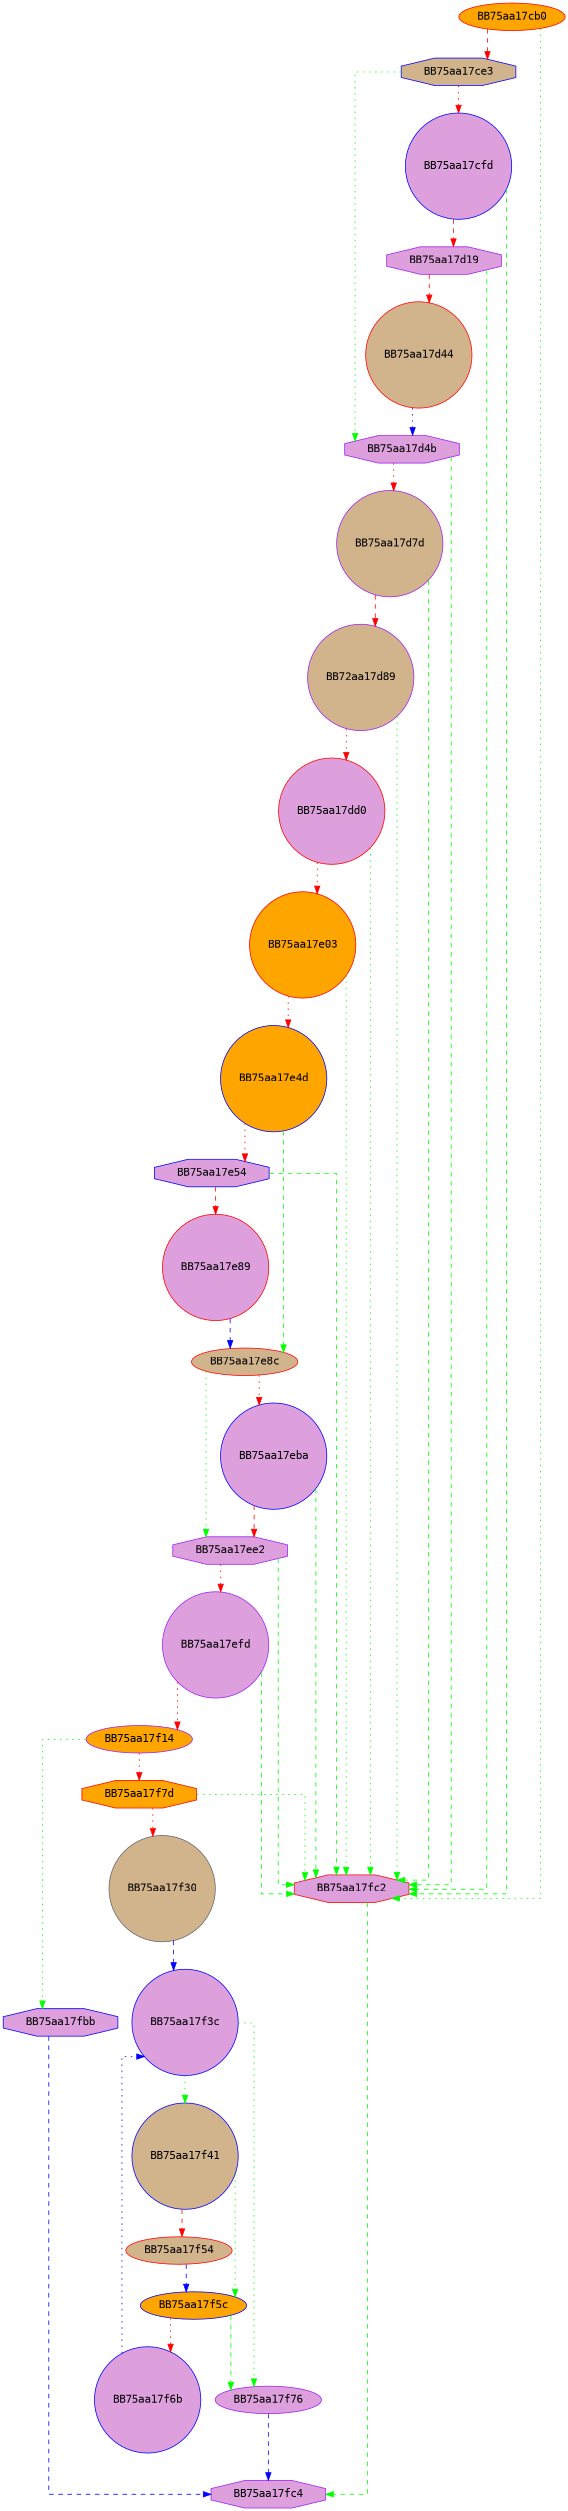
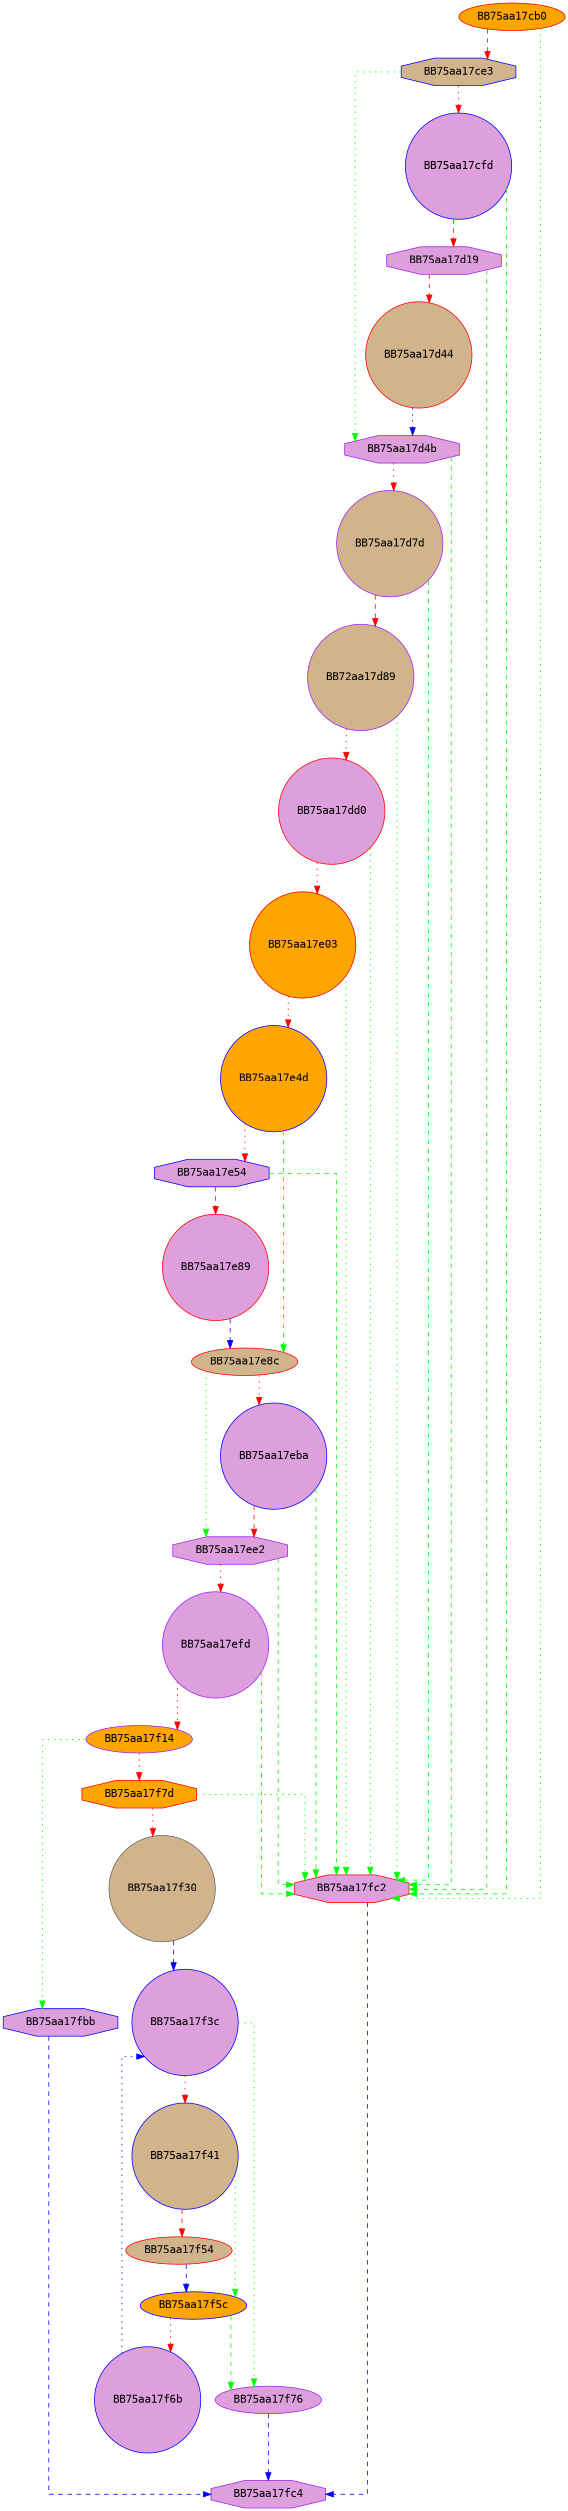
edge "BB75aa17f3c" -> "BB75aa17f41": color green -> red
edge "BB75aa17fc2" -> "BB75aa17fc4": color green -> blue
